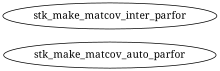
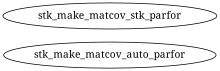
node "stk_make_matcov_inter_parfor": label "stk_make_matcov_inter_parfor" -> "stk_make_matcov_stk_parfor"
